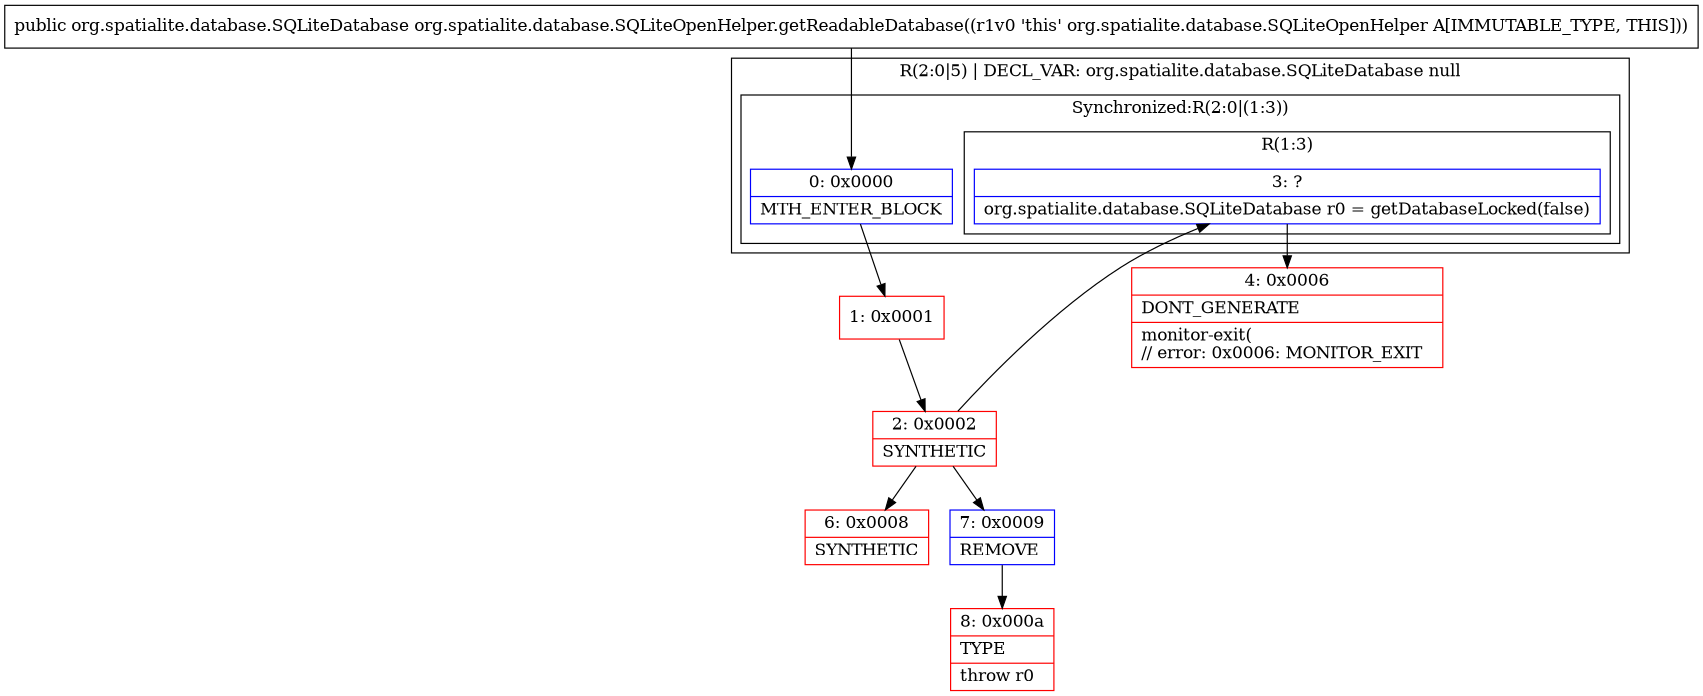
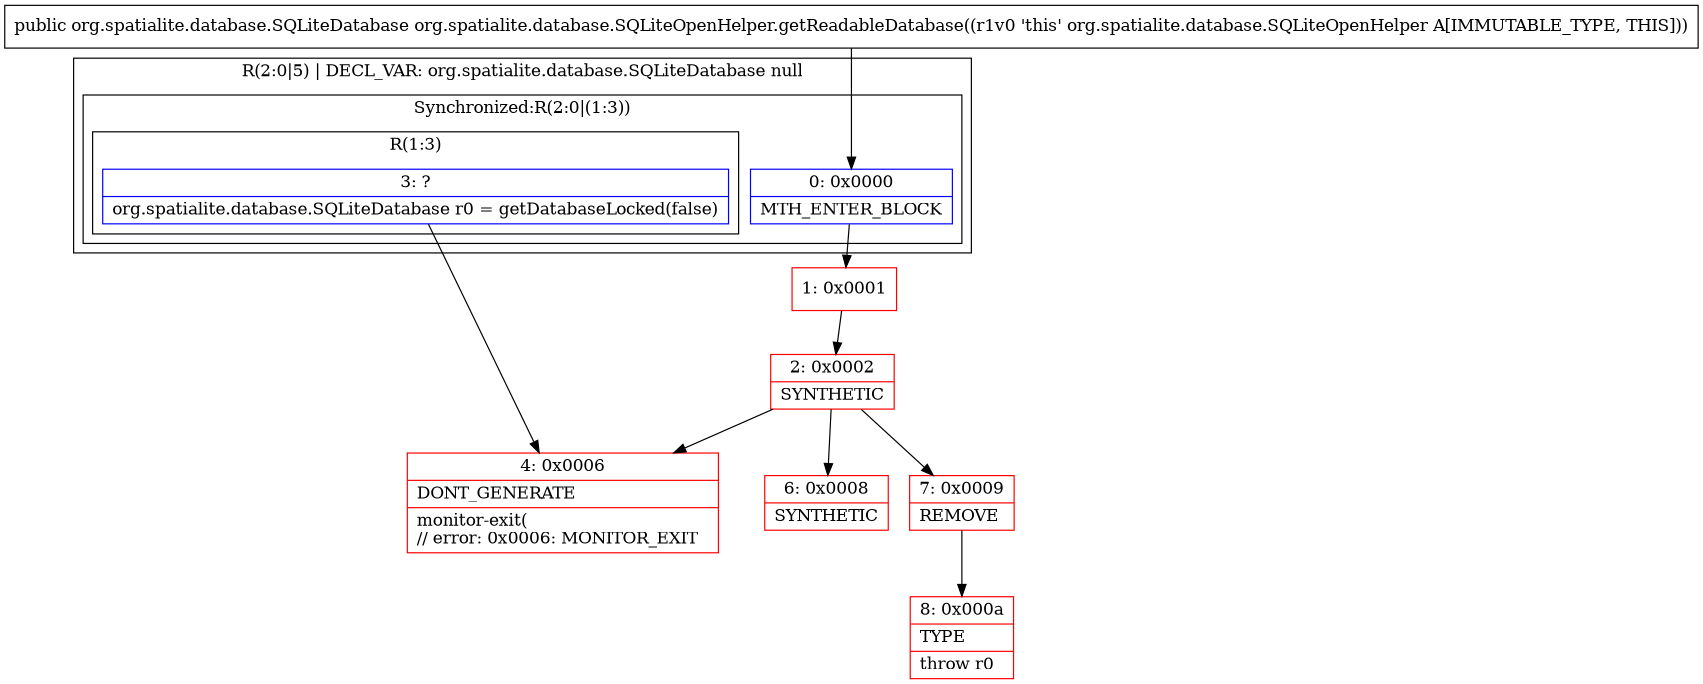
edge "2: 0x0002" -> "3: ?": now "2: 0x0002" -> "4: 0x0006"
node "7: 0x0009": color blue -> red
